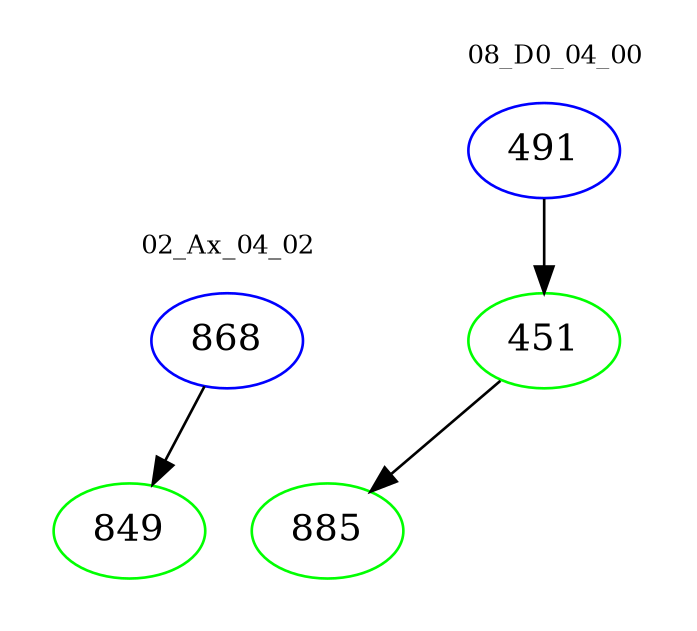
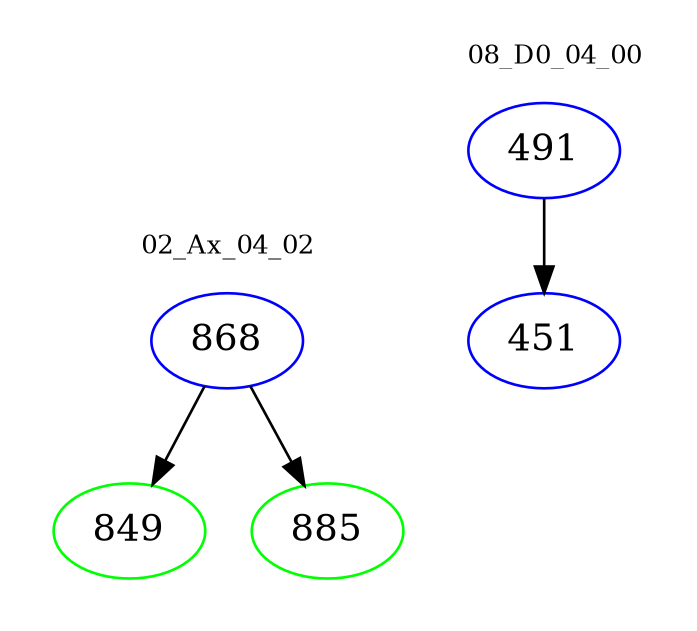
node "451": color green -> blue
edge "451" -> "885": now "868" -> "885"
